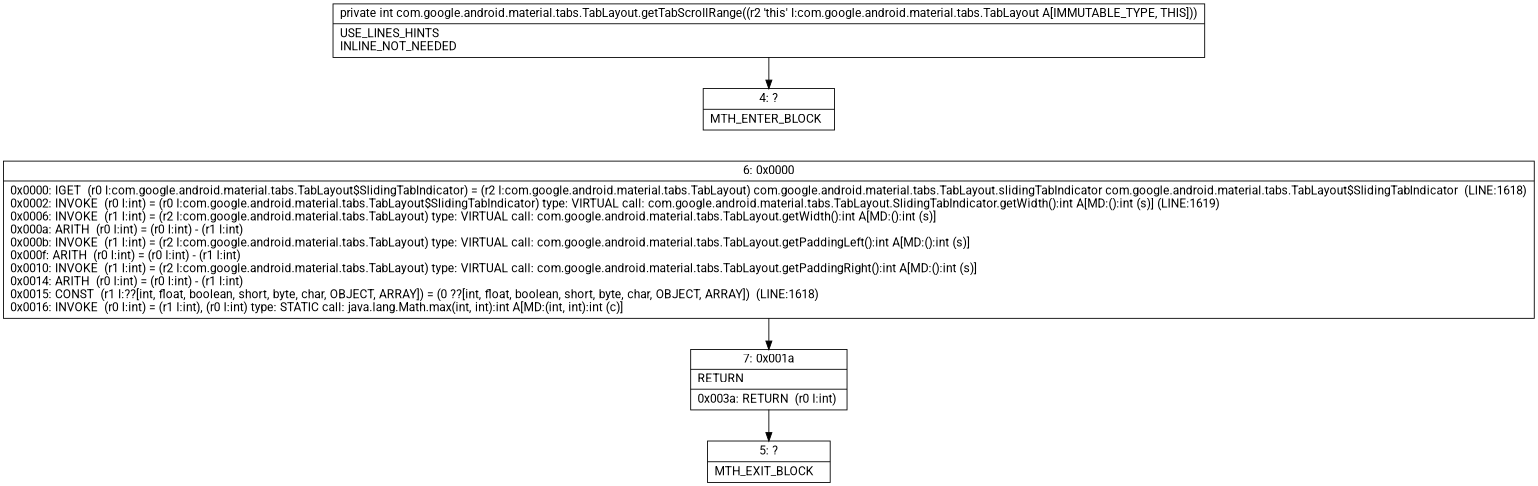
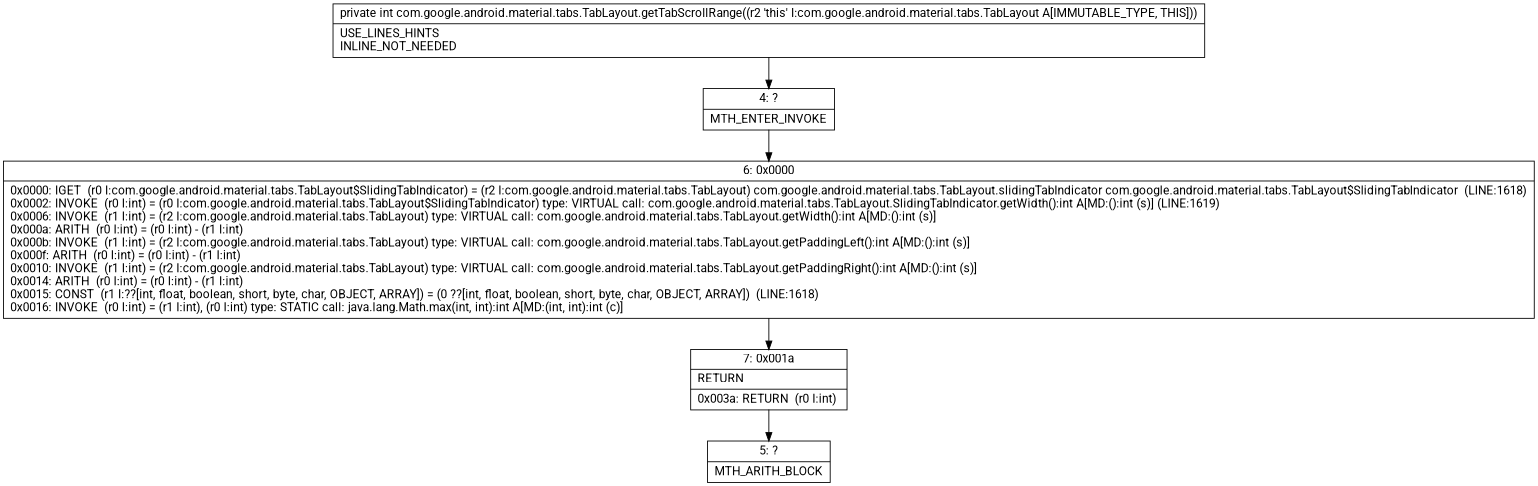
node "4: ?": text "MTH_ENTER_BLOCK" -> "MTH_ENTER_INVOKE"
edge "4: ?" -> "6: 0x0000": added
node "5: ?": text "MTH_EXIT_BLOCK" -> "MTH_ARITH_BLOCK"
